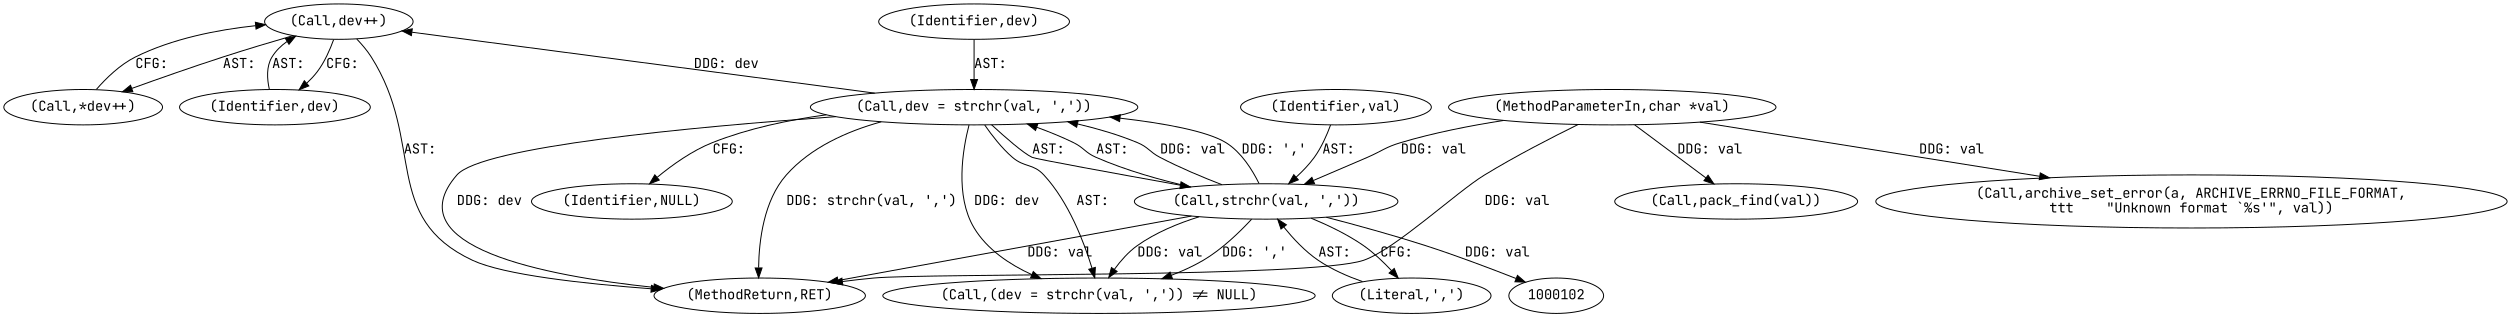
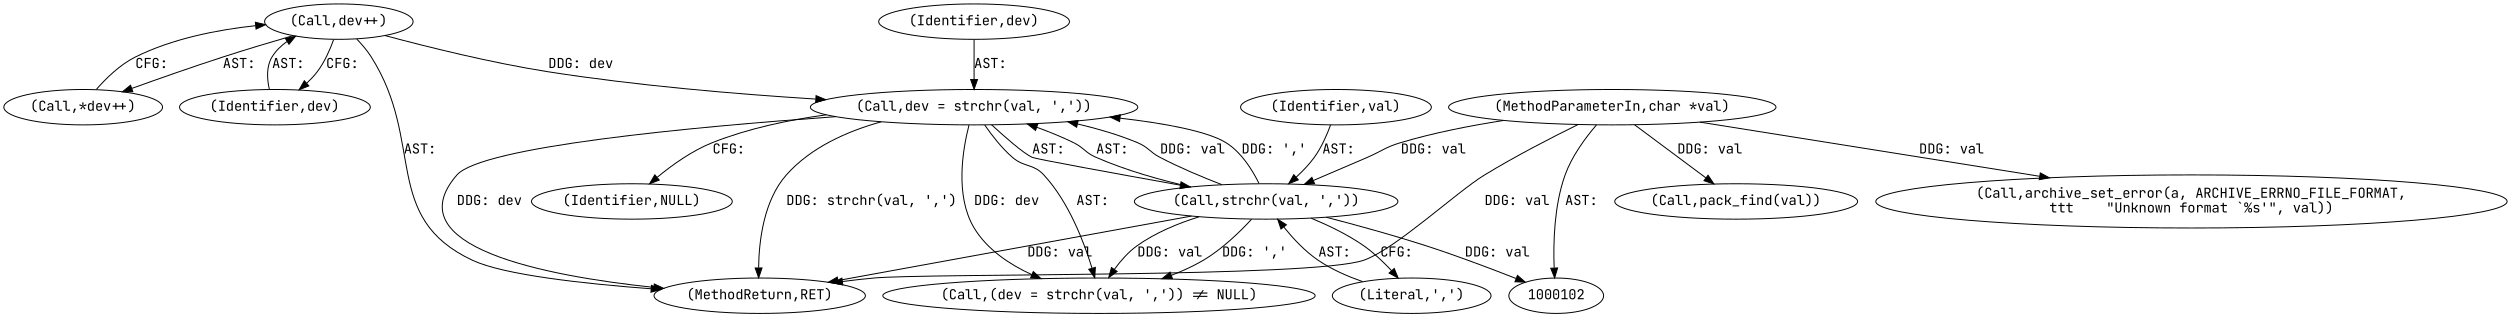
edge "(Call,dev = strchr(val, ','))" -> "(Call,dev++)": reversed
edge "(MethodParameterIn,char *val)" -> "1000102": added, label "AST:"
